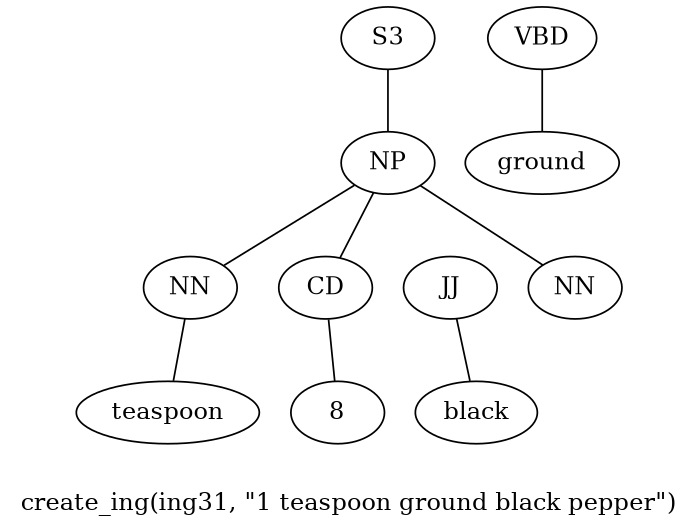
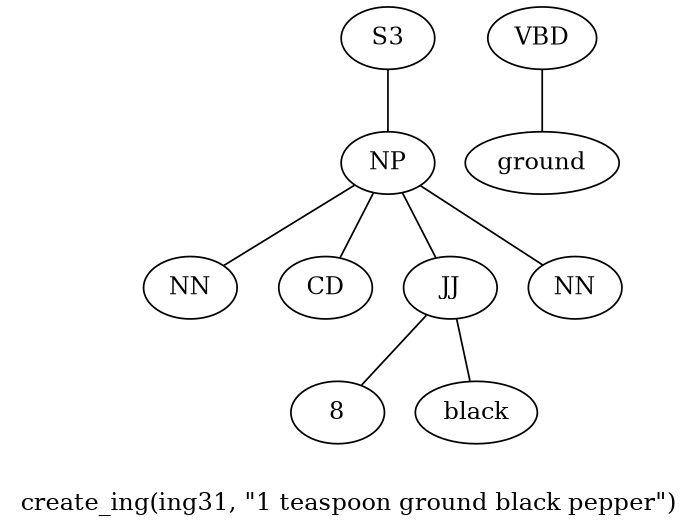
edge "NP" -- "JJ": added
edge "CD" -- "8": now "JJ" -- "8"
node "teaspoon": removed
